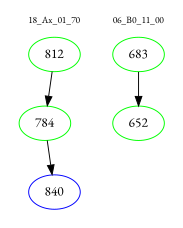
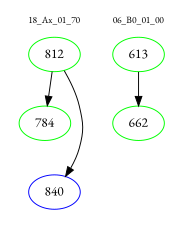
cluster "06_B0_11_00": label "06_B0_11_00" -> "06_B0_01_00"
node "683": label "683" -> "613"
node "652": label "652" -> "662"
edge "784" -> "840": now "812" -> "840"
